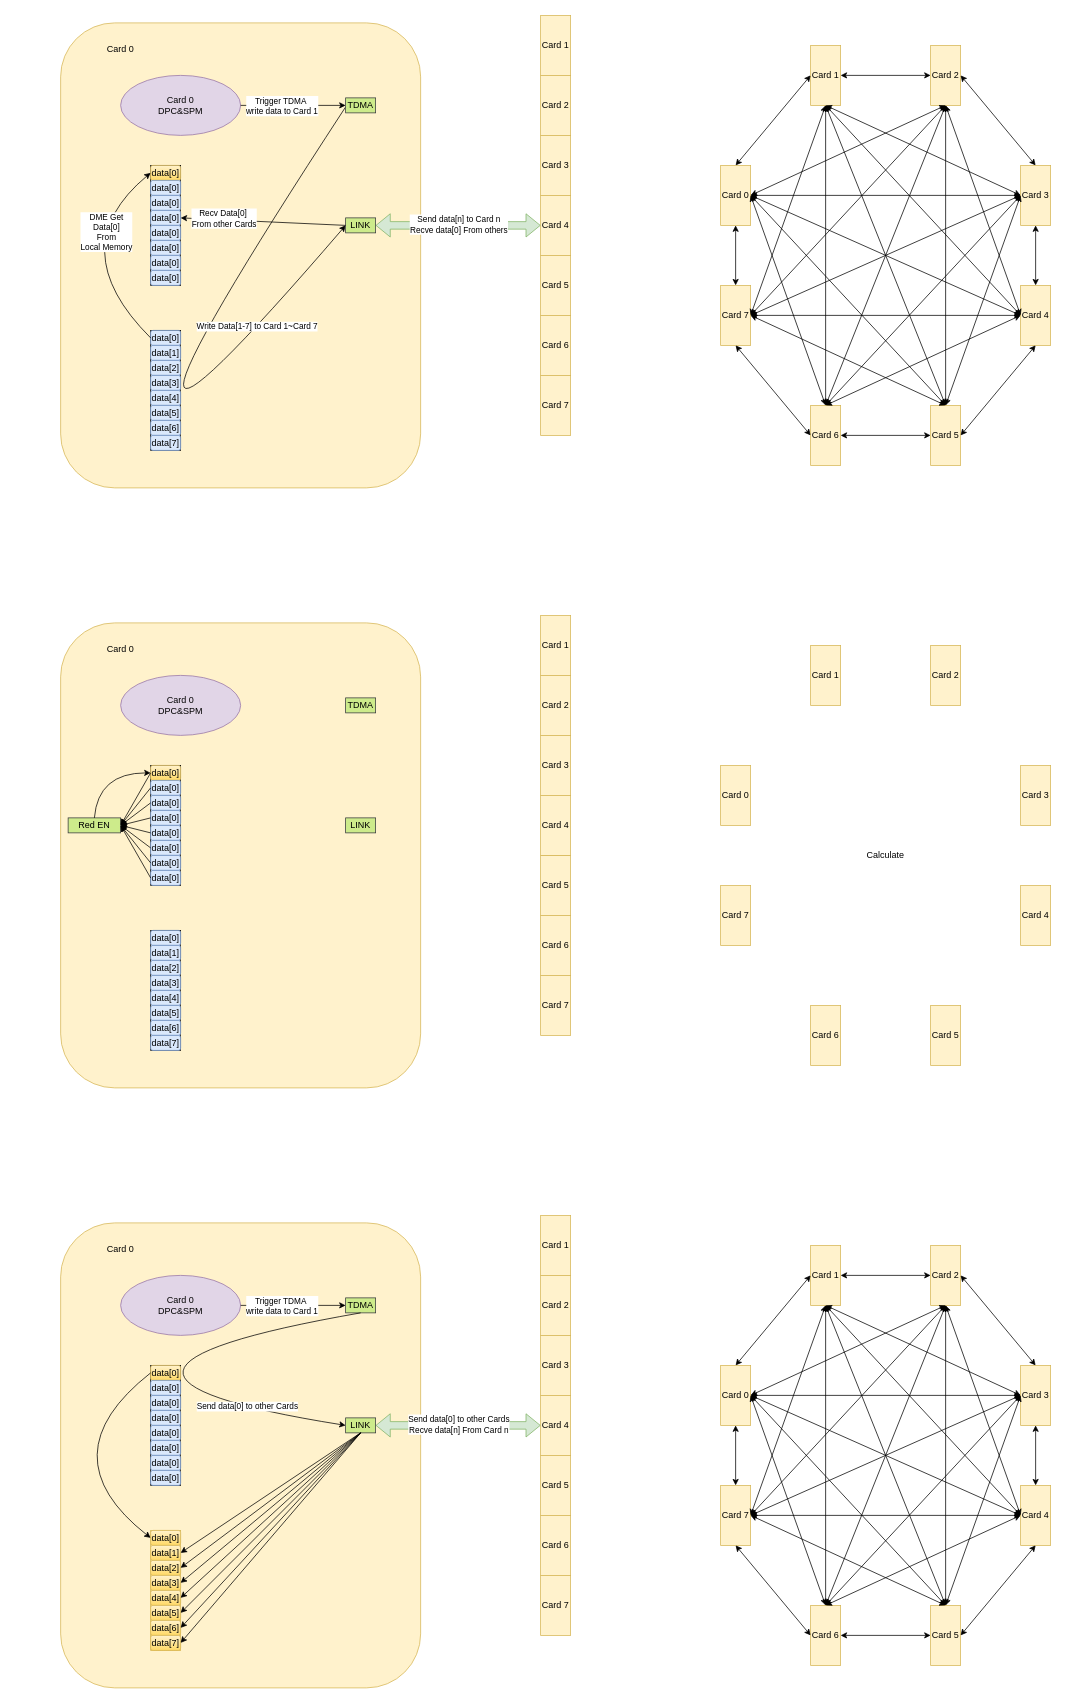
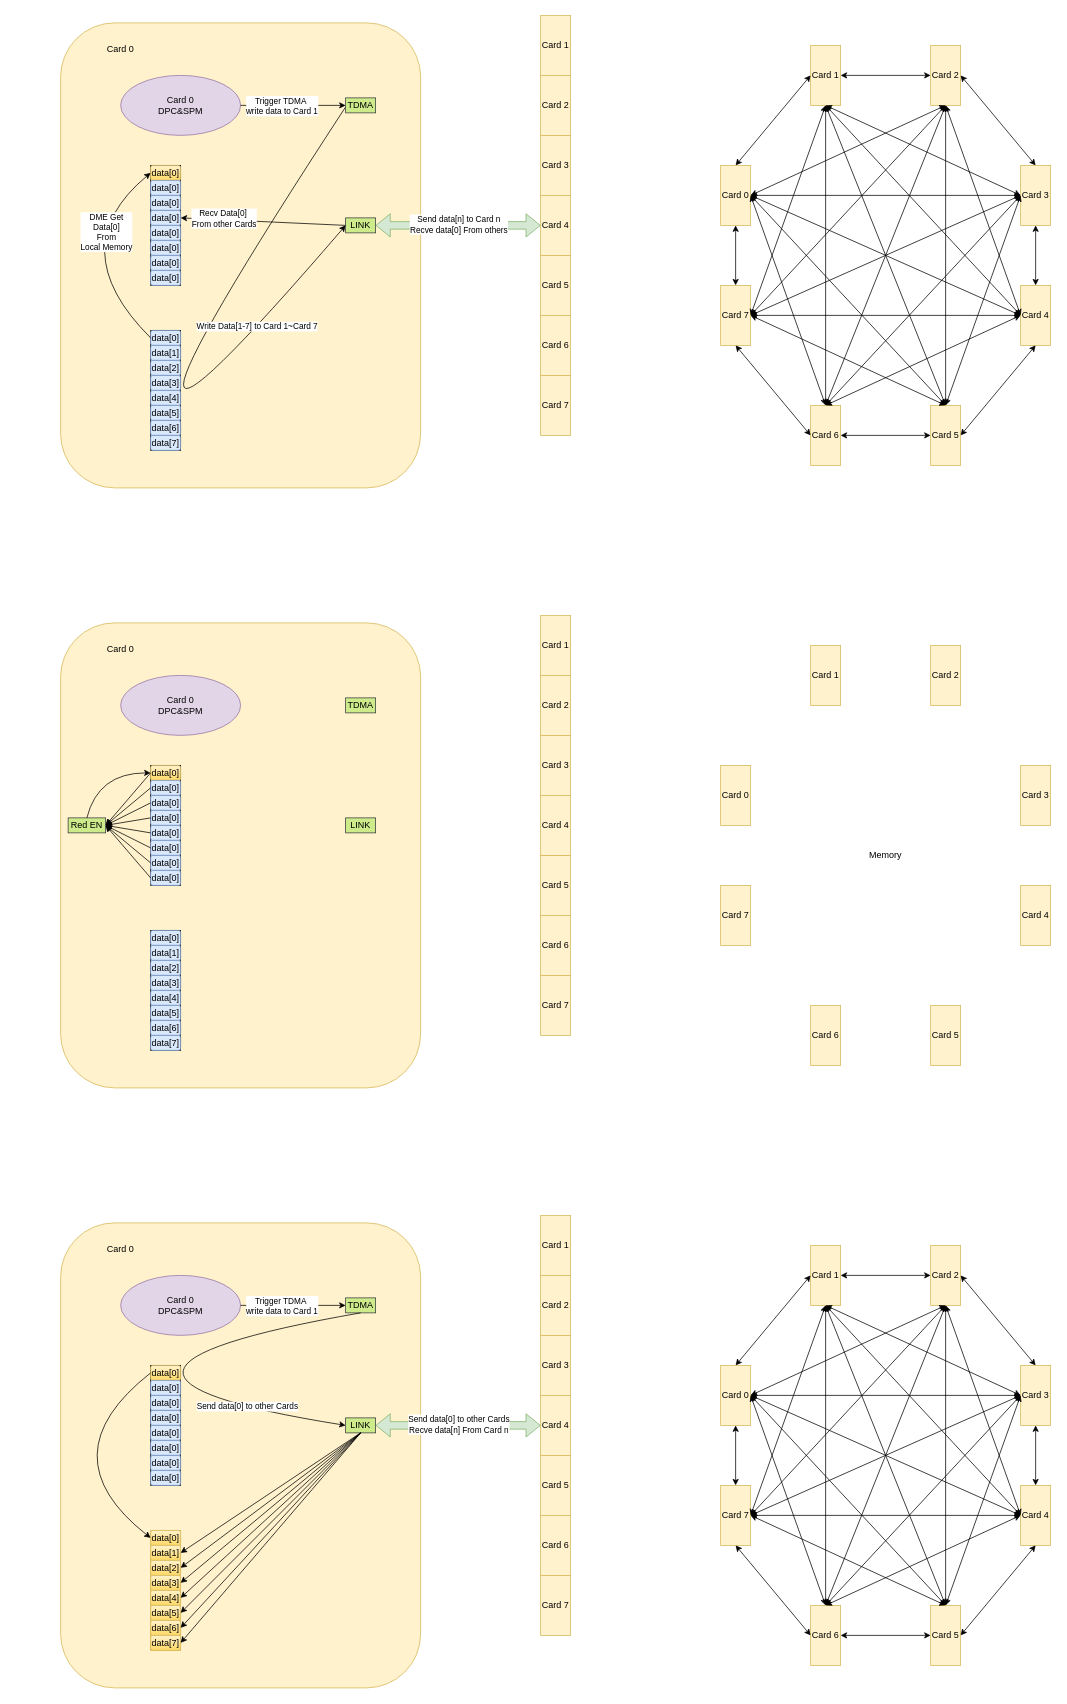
node "Red EN": size 53x15 -> 38x15
node "Calculate": label "Calculate" -> "Memory"
